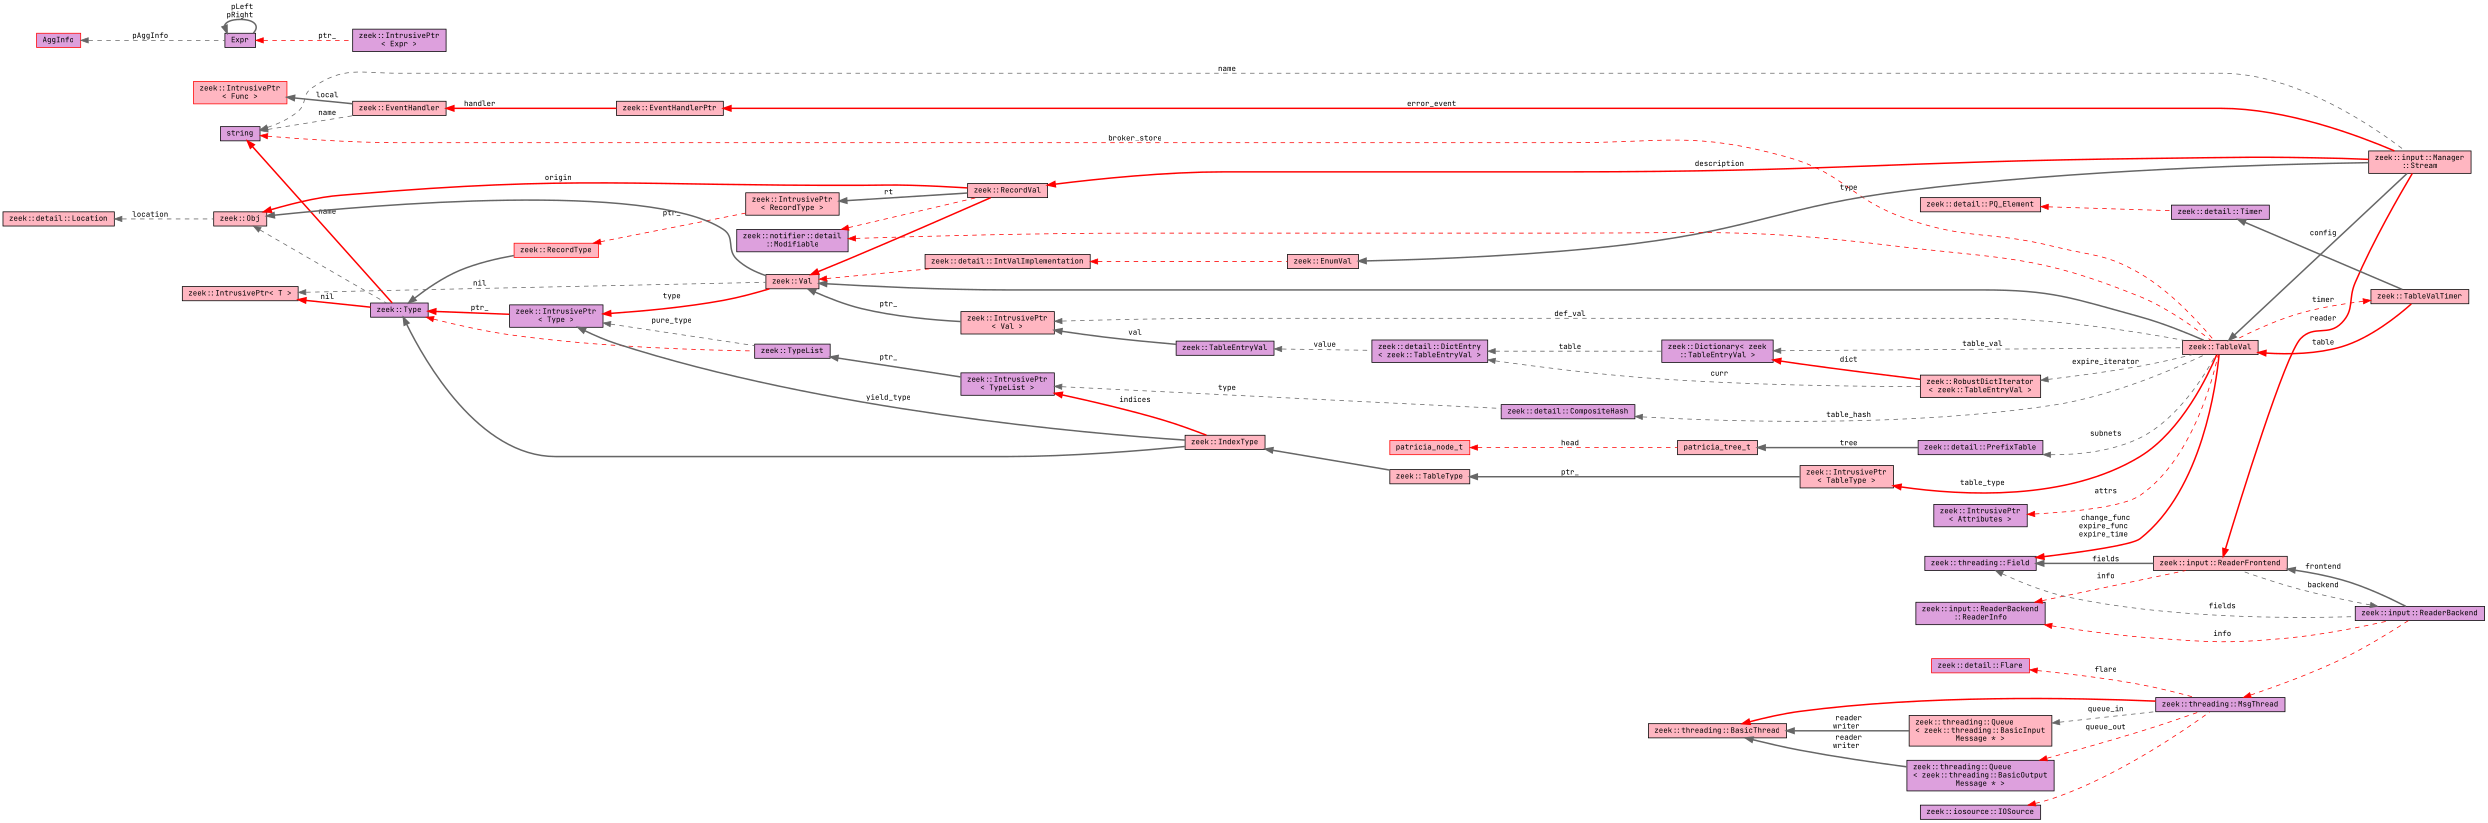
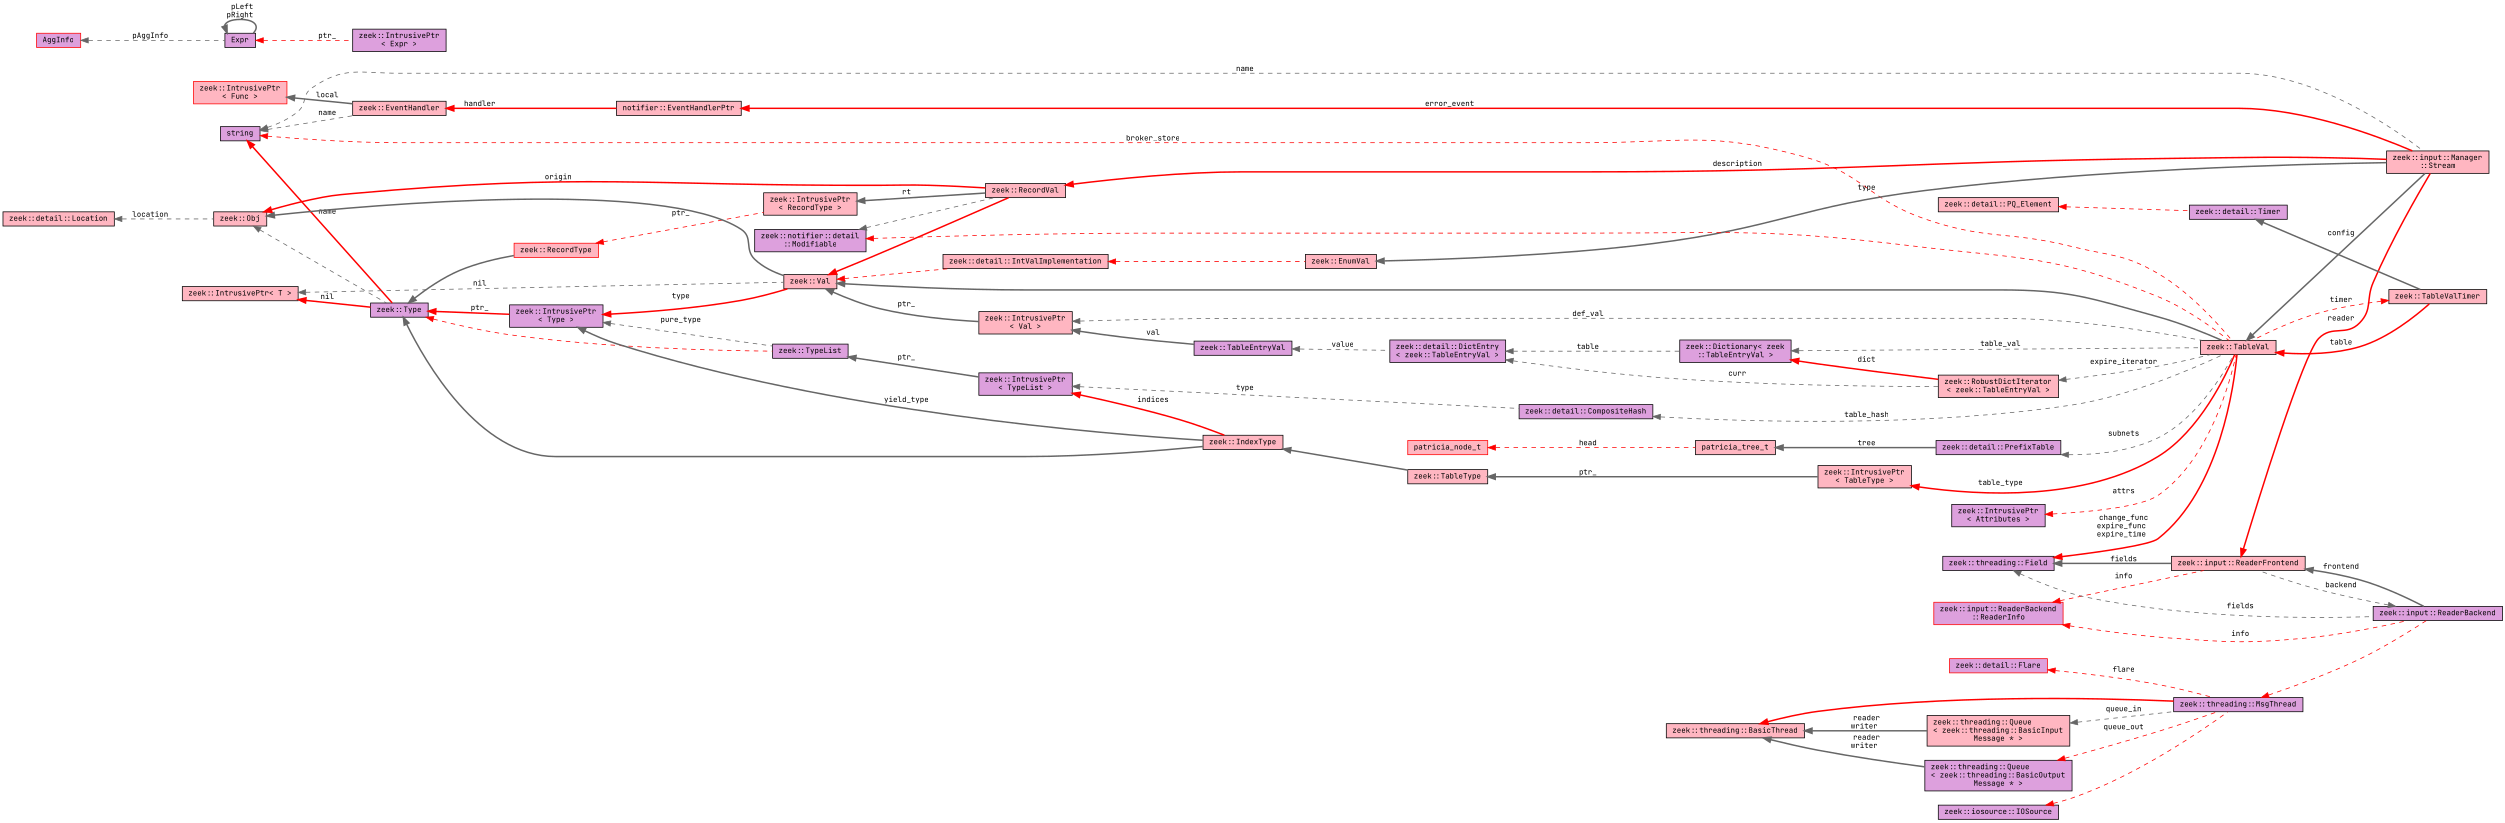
node "zeek::EventHandlerPtr": label "zeek::EventHandlerPtr" -> "notifier::EventHandlerPtr"
edge "zeek::RecordVal" -> "zeek::notifier::detail ::Modifiable": color red -> gray40
node "zeek::input::ReaderBackend ::ReaderInfo": color black -> red
